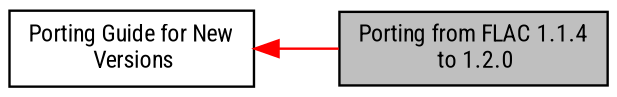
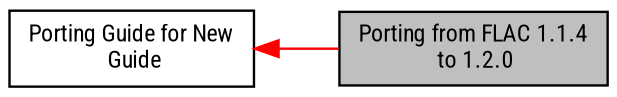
node "Porting Guide for New Versions": label "Porting Guide for New Versions" -> "Porting Guide for New Guide"
